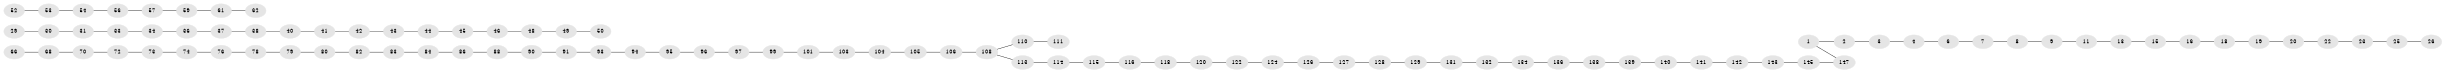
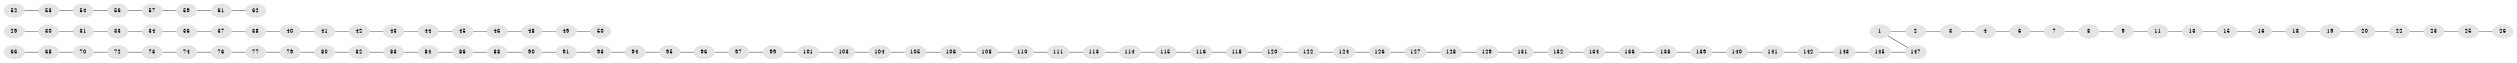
node "78": label "78" -> "77"
edge "108" -- "113": now "111" -- "113"
